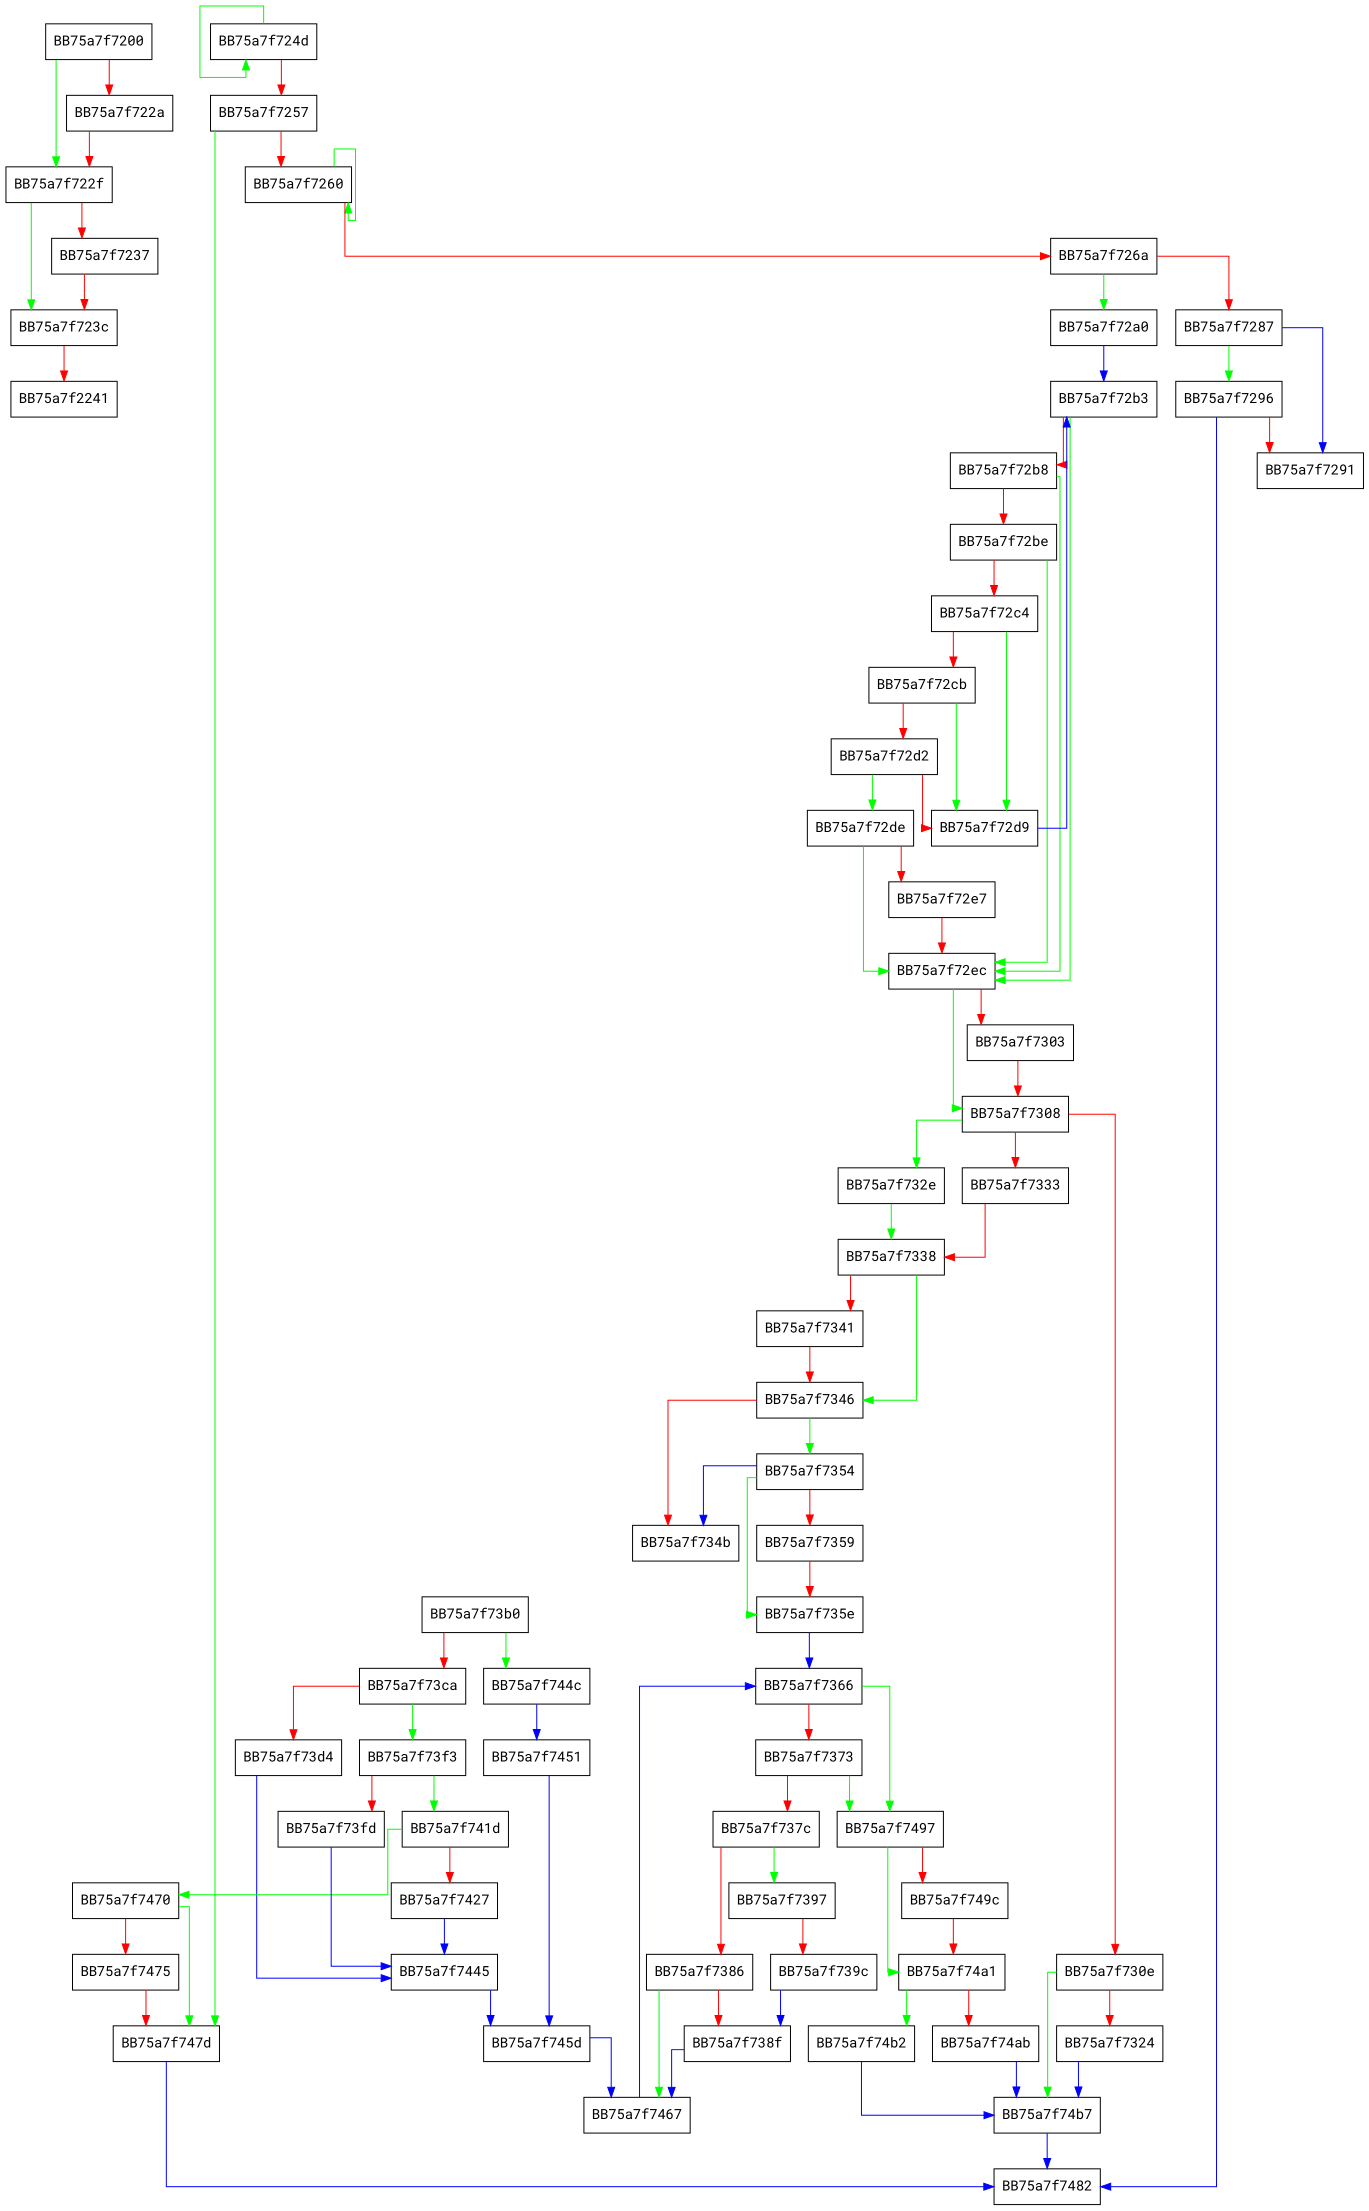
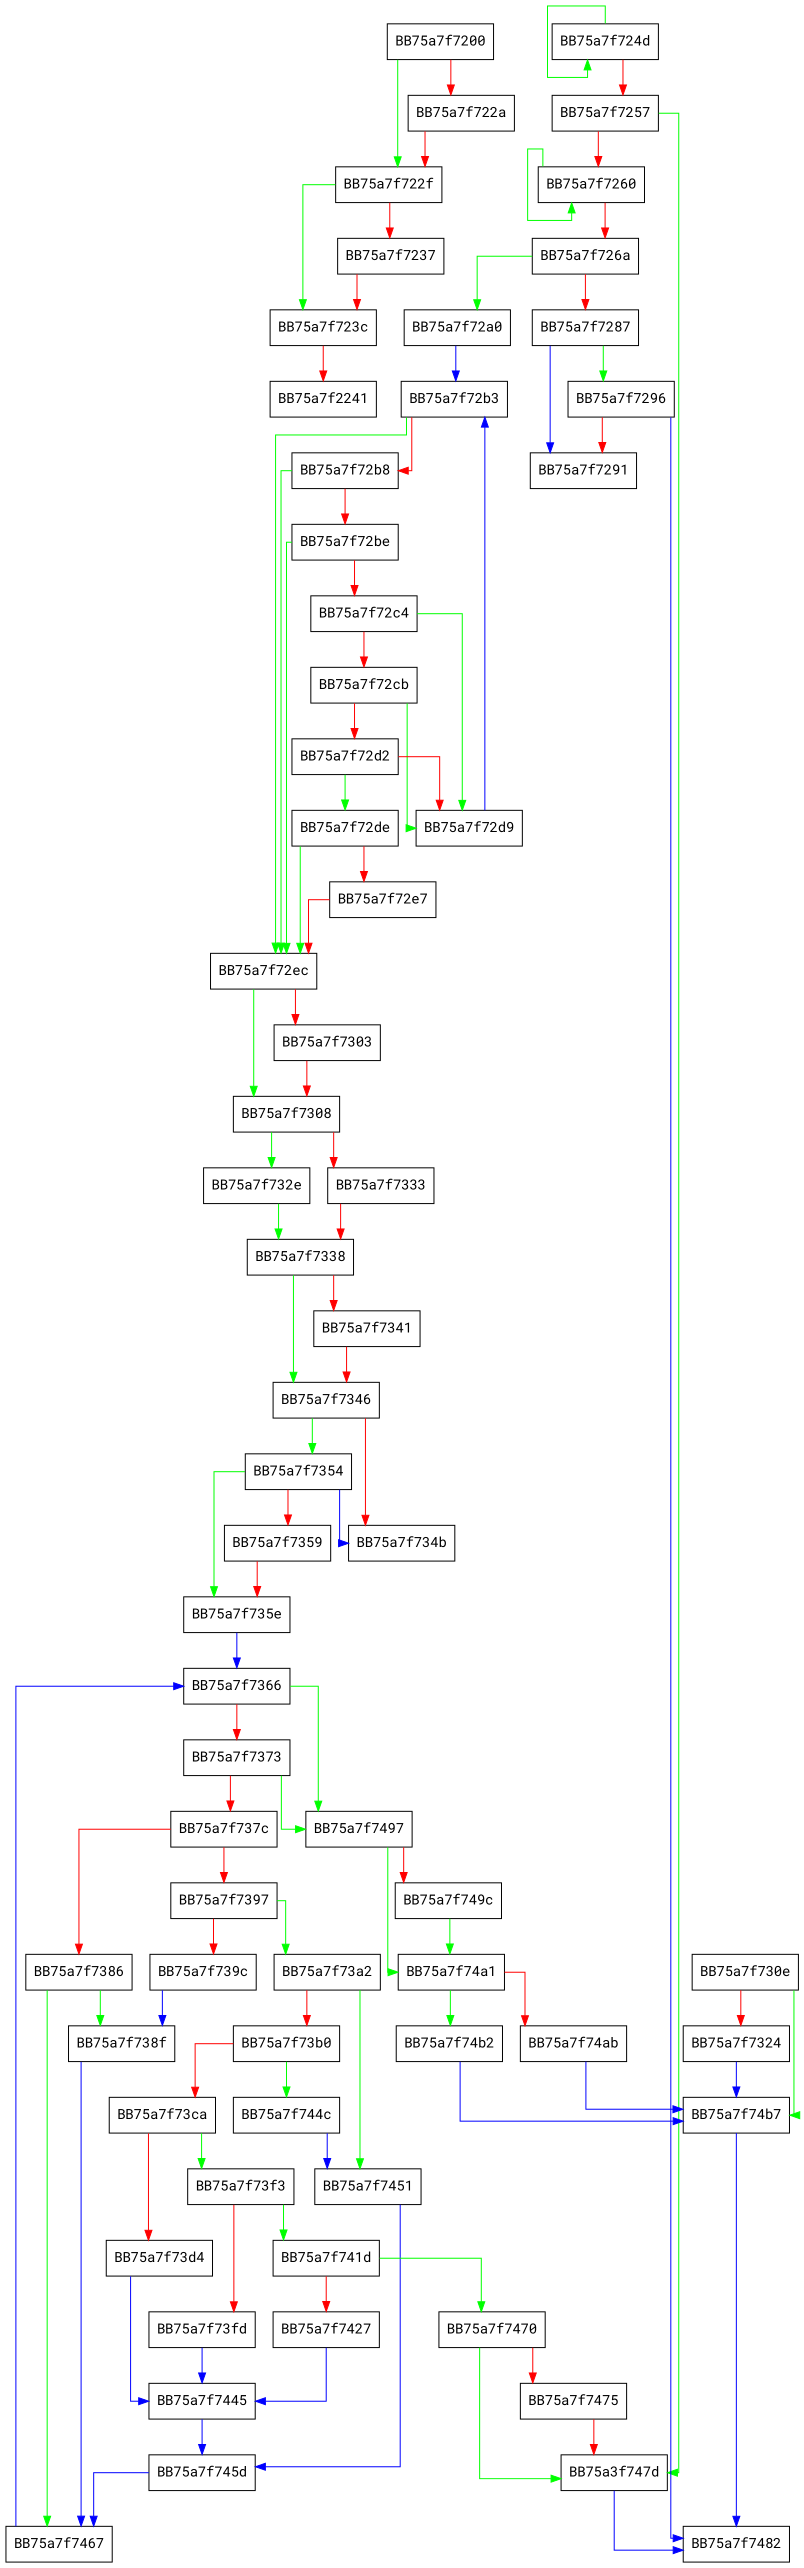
edge "BB75a7f7308" -> "BB75a7f730e": removed
edge "BB75a7f737c" -> "BB75a7f7397": color green -> red
edge "BB75a7f749c" -> "BB75a7f74a1": color red -> green
node "BB75a7f73a2": added
edge "BB75a7f7386" -> "BB75a7f738f": color red -> green
node "BB75a7f747d": label "BB75a7f747d" -> "BB75a3f747d"
